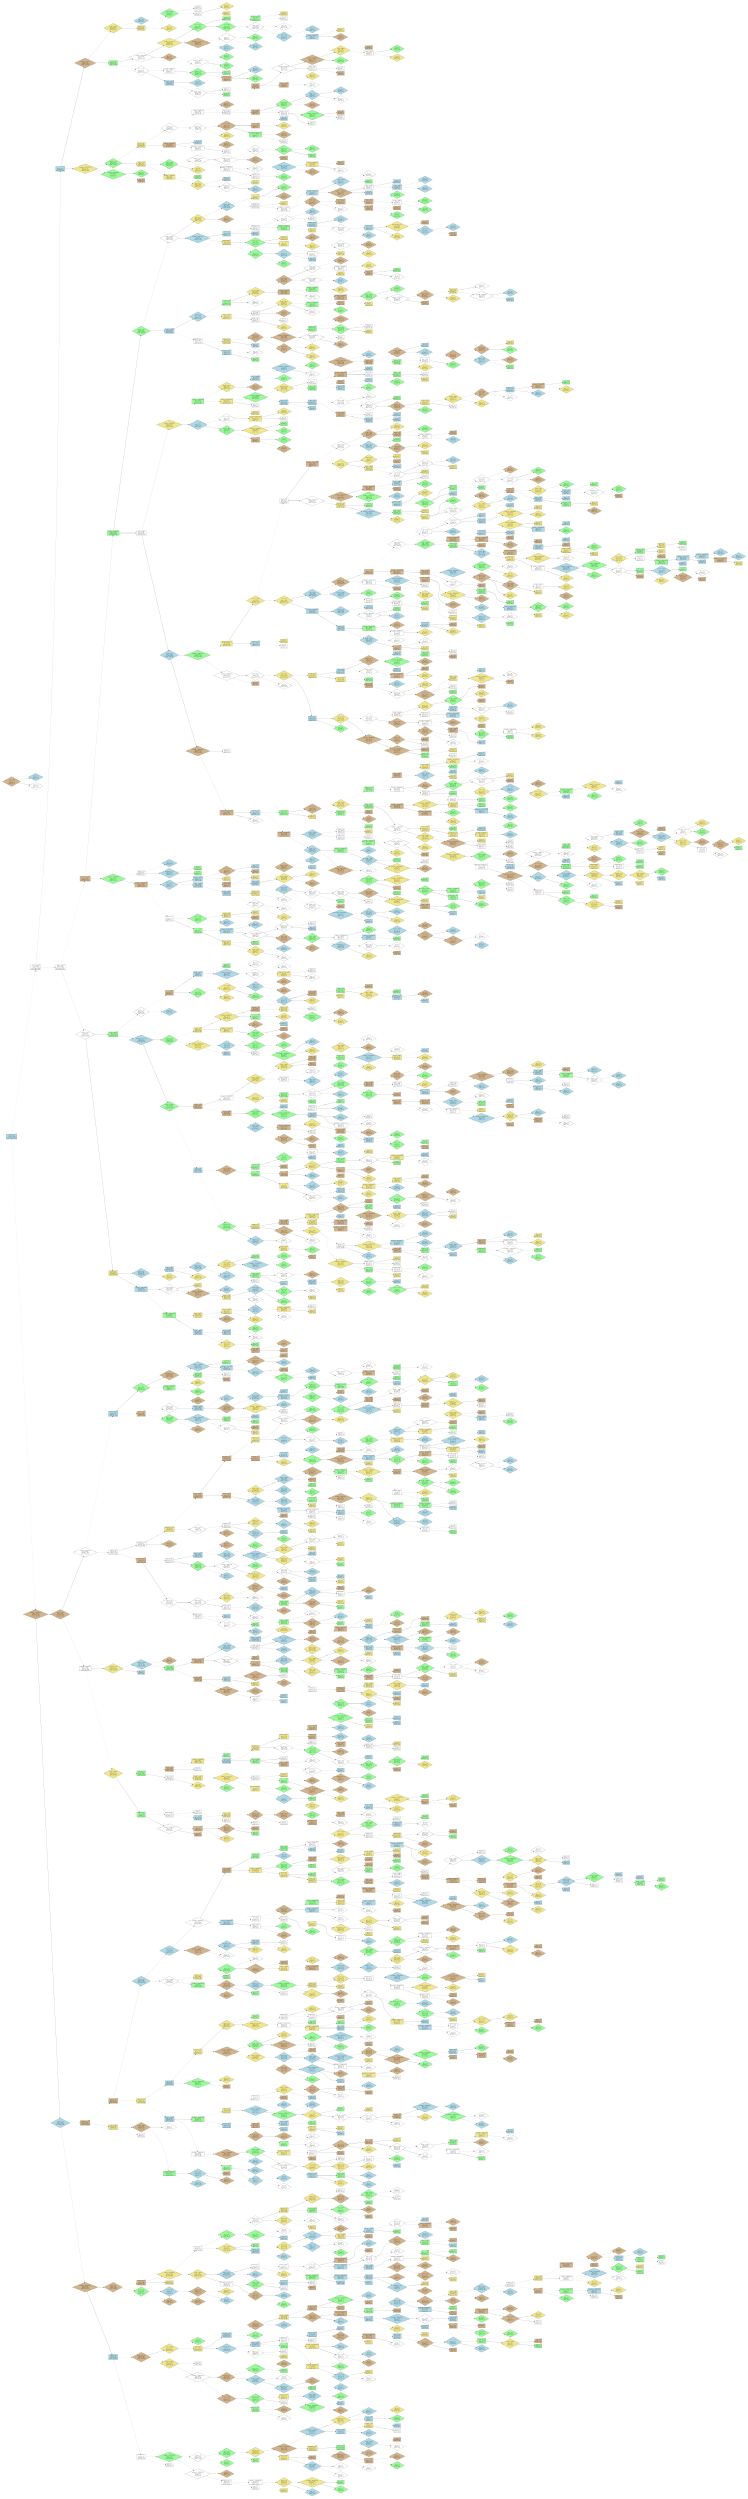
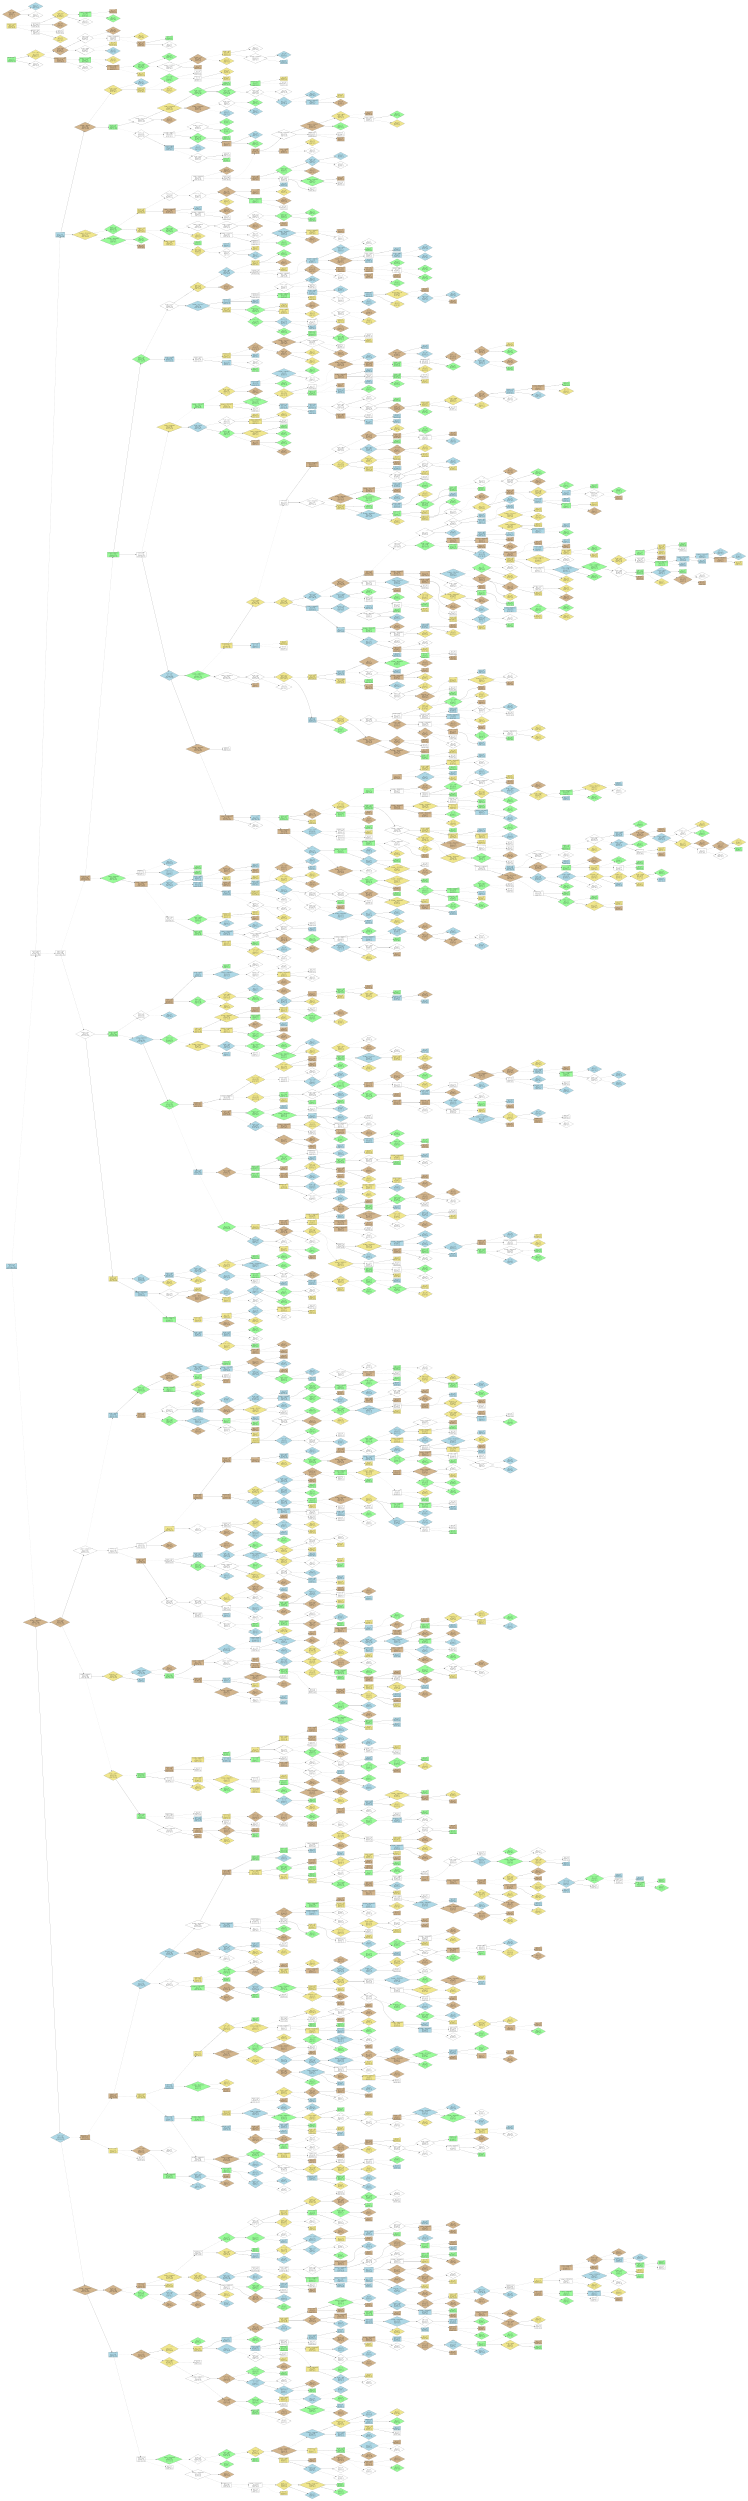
node "Thriller <= 0.5 gini = 0.486 samples = 72 value = [42, 30]": removed
